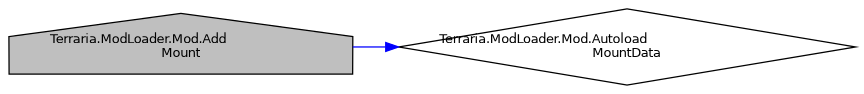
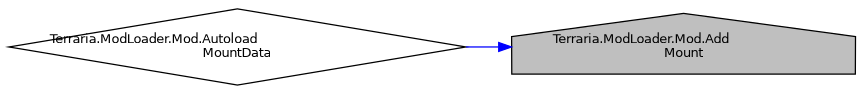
edge "Terraria.ModLoader.Mod.Add Mount" -> "Terraria.ModLoader.Mod.Autoload MountData": reversed
